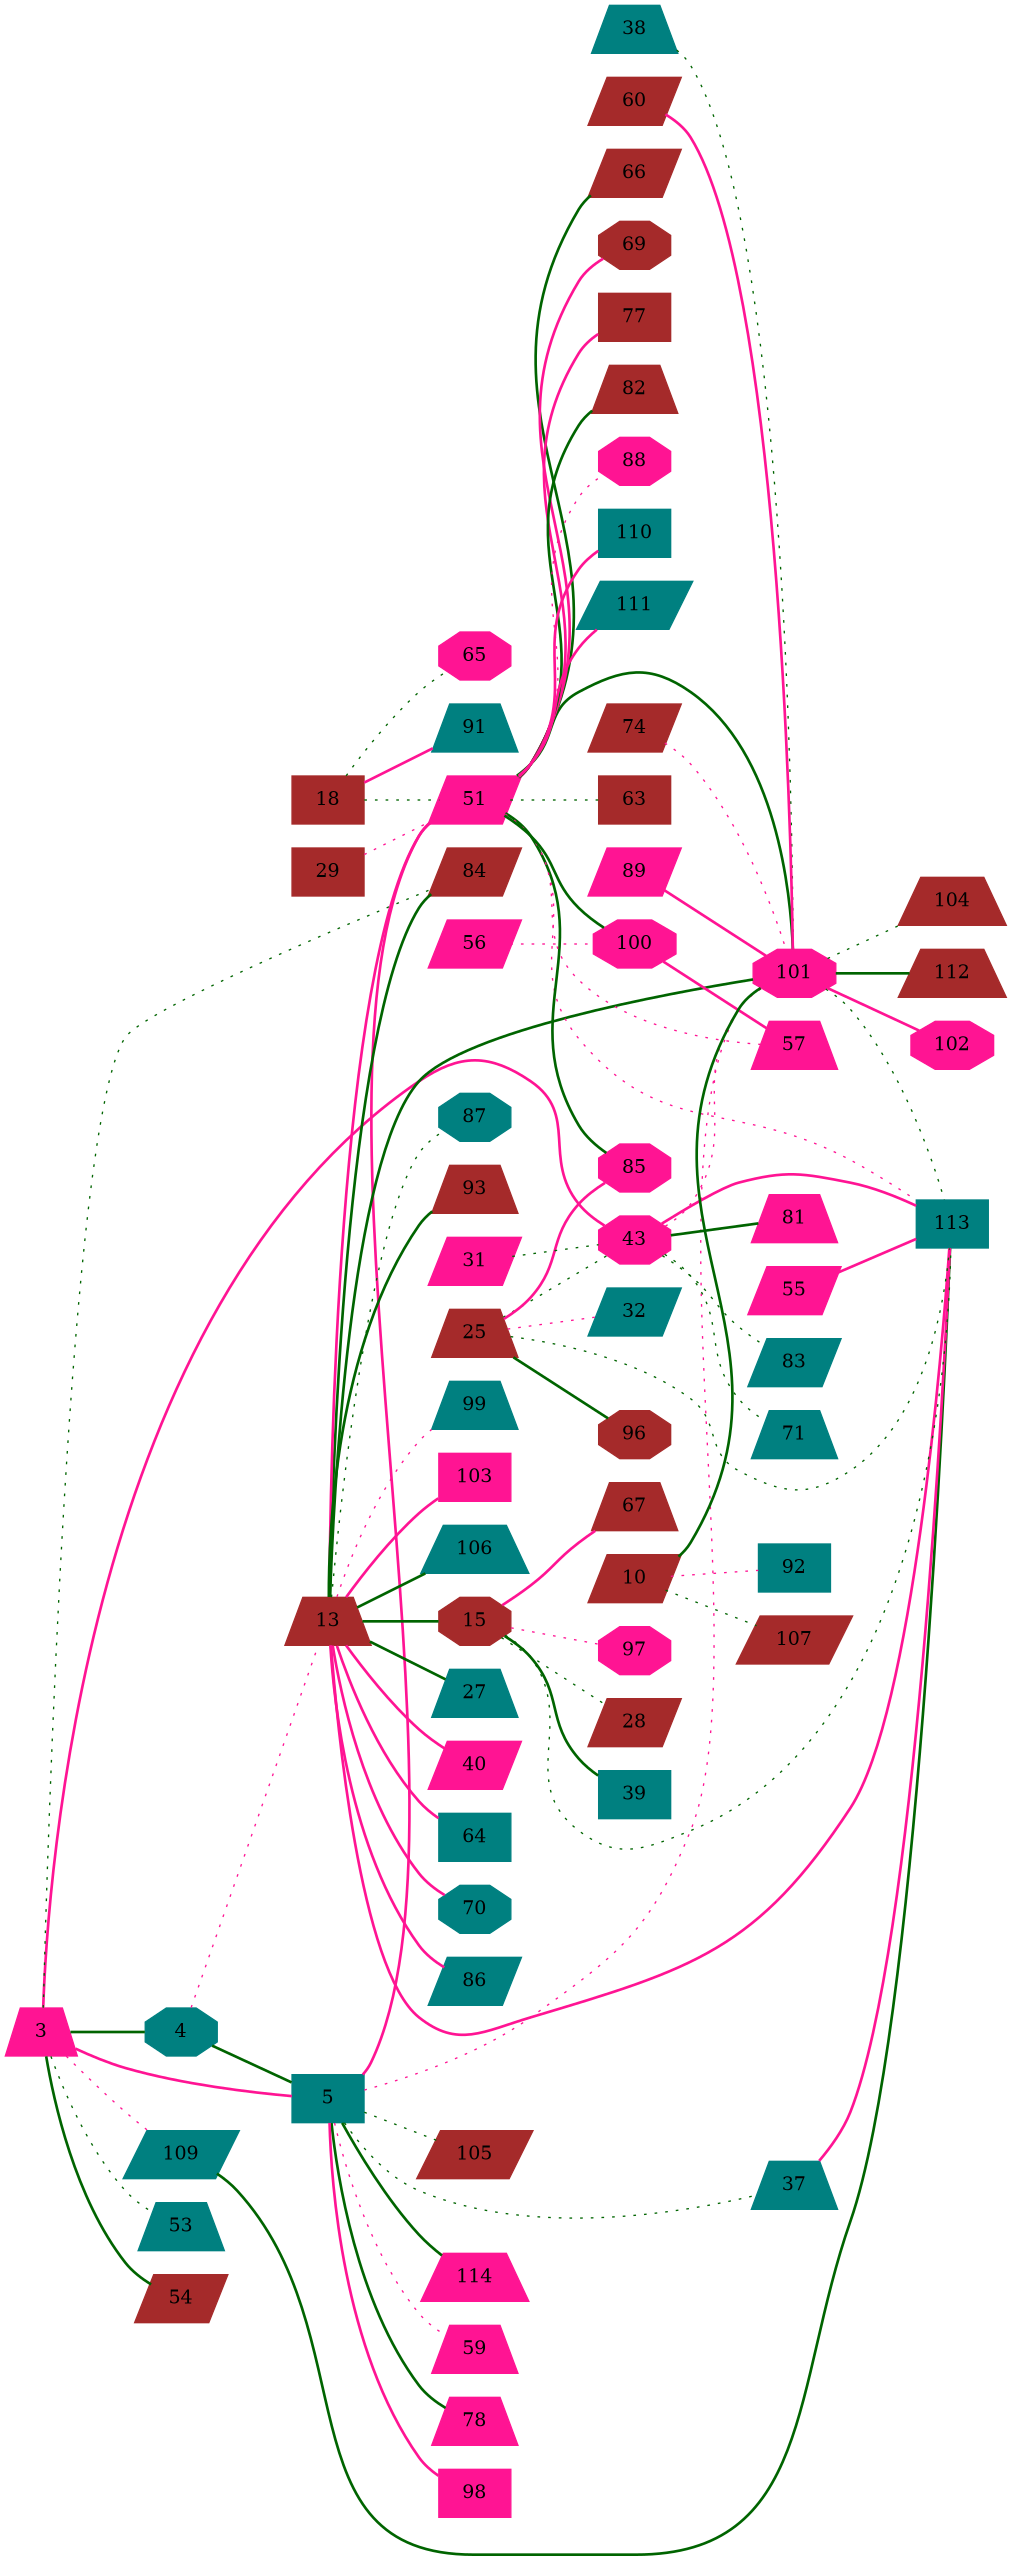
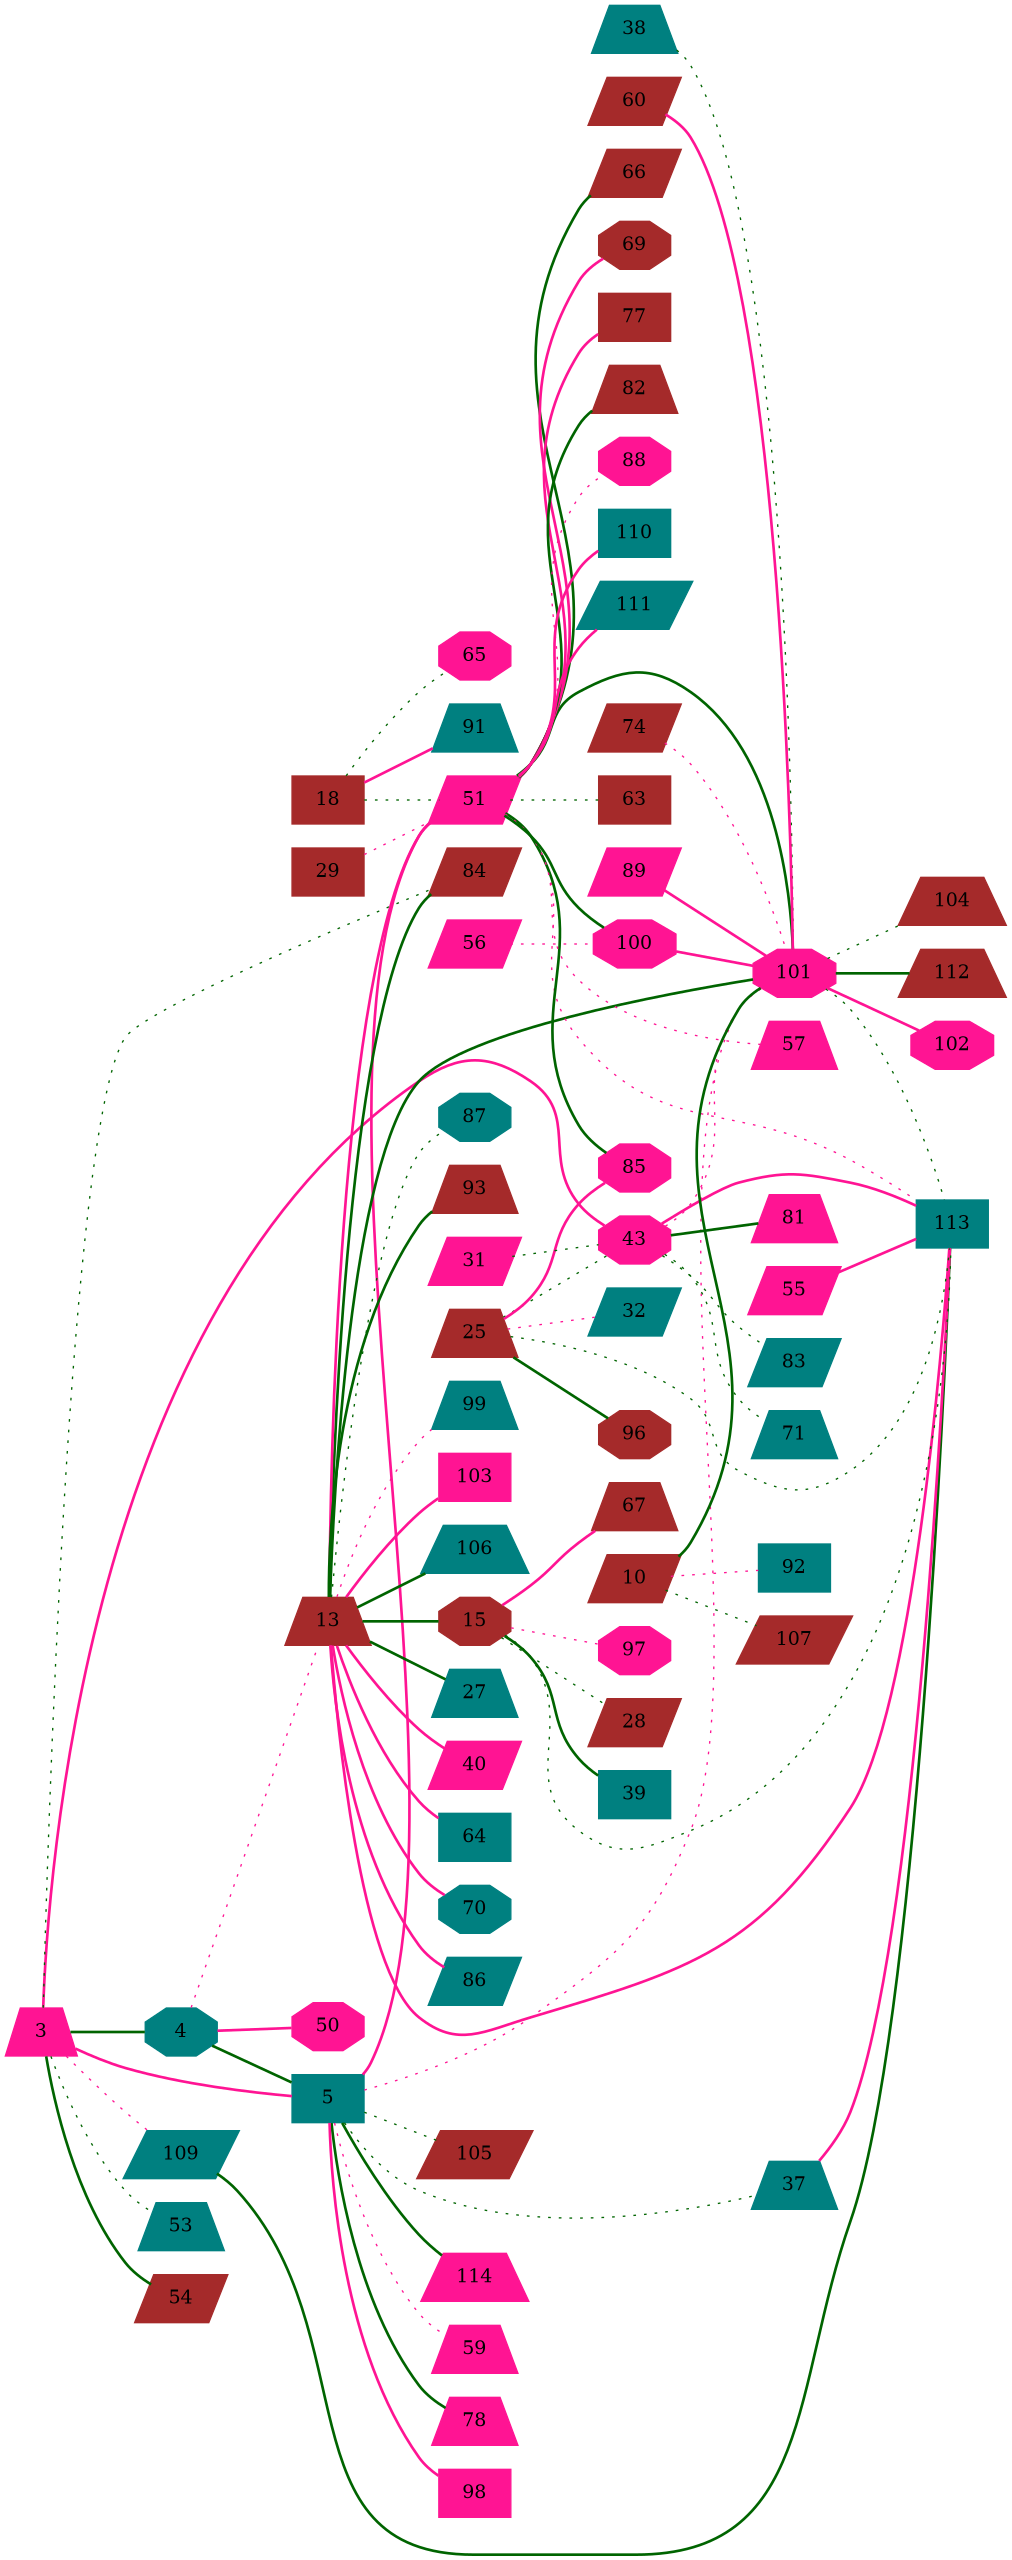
edge "100" -- "57": now "100" -- "101"
node "50": added
